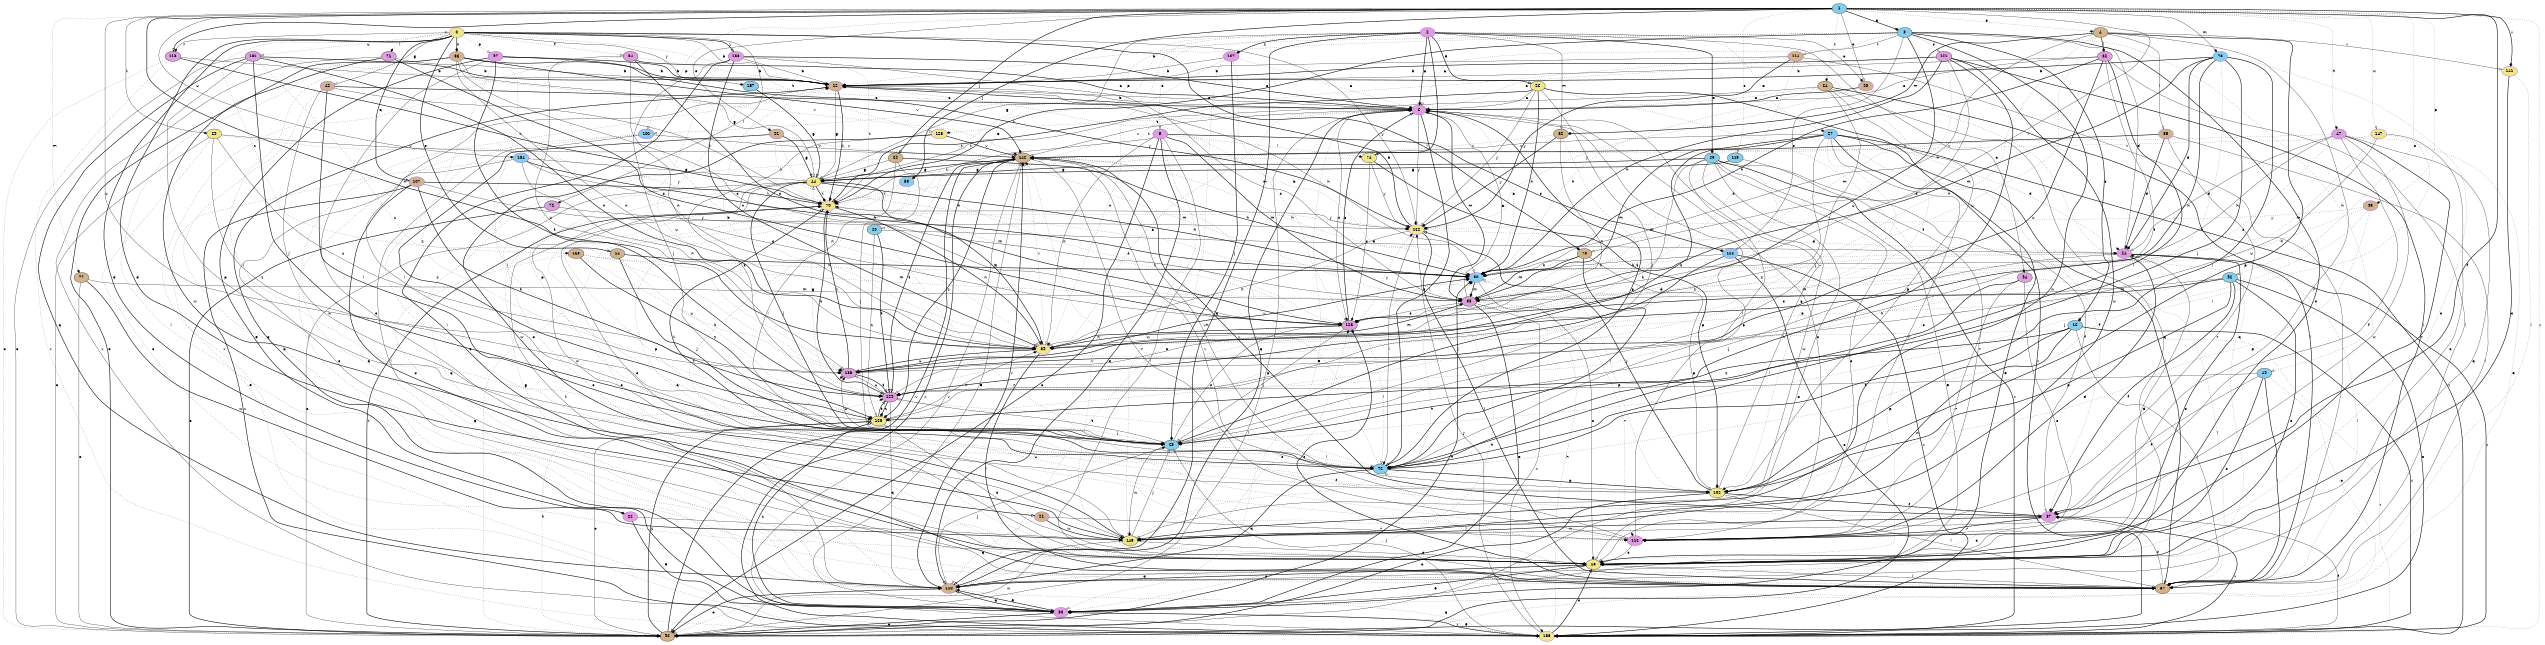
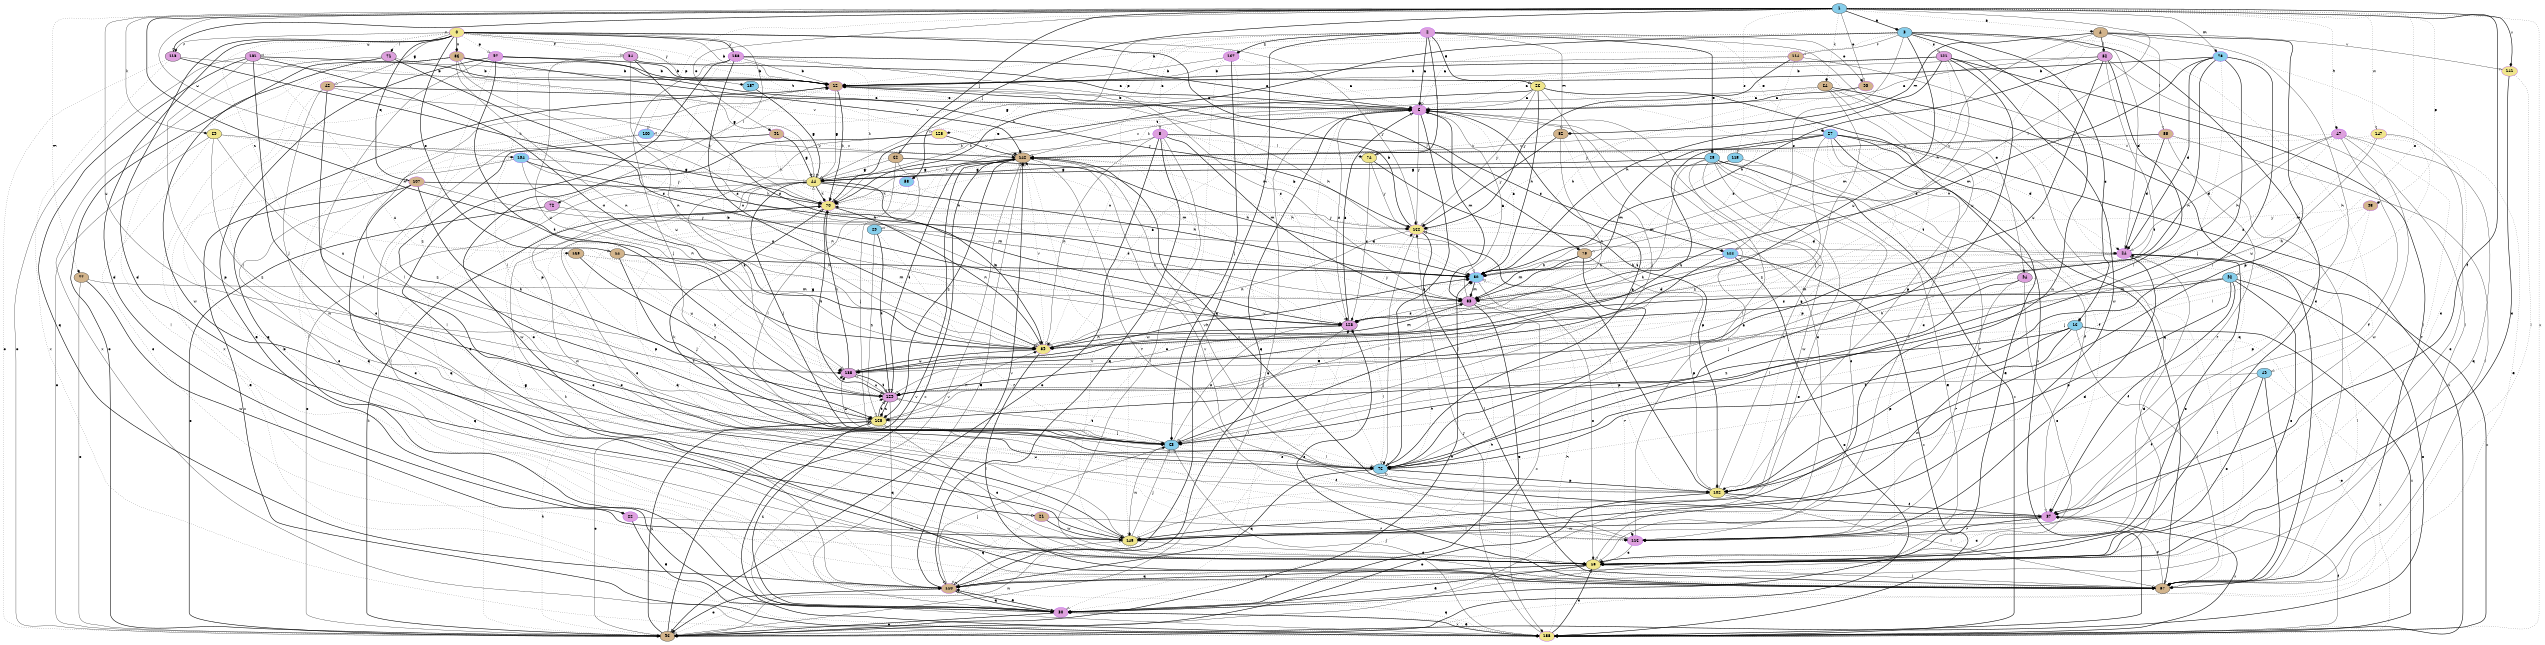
edge "47" -> "116": style bold -> dotted
